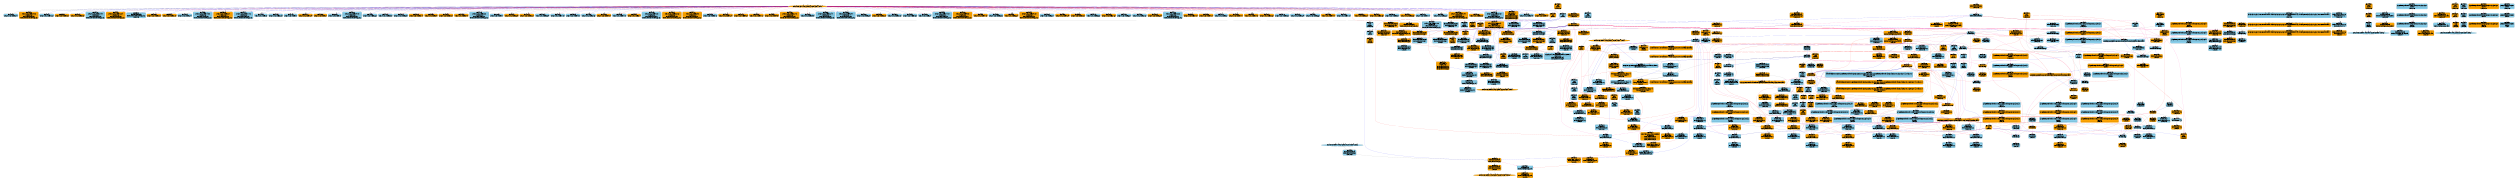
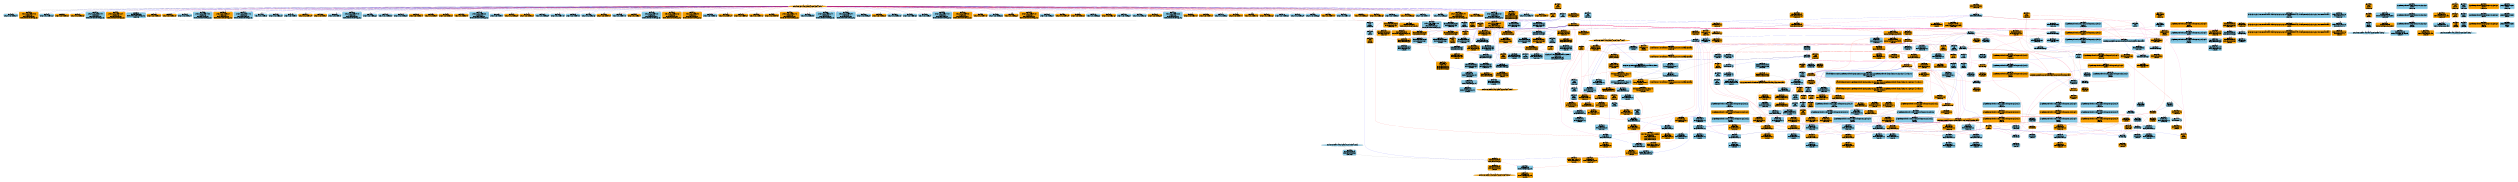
node "CE0x4beab80": text "current_sid:tmp14" -> "current_bcbe:tmp14"
